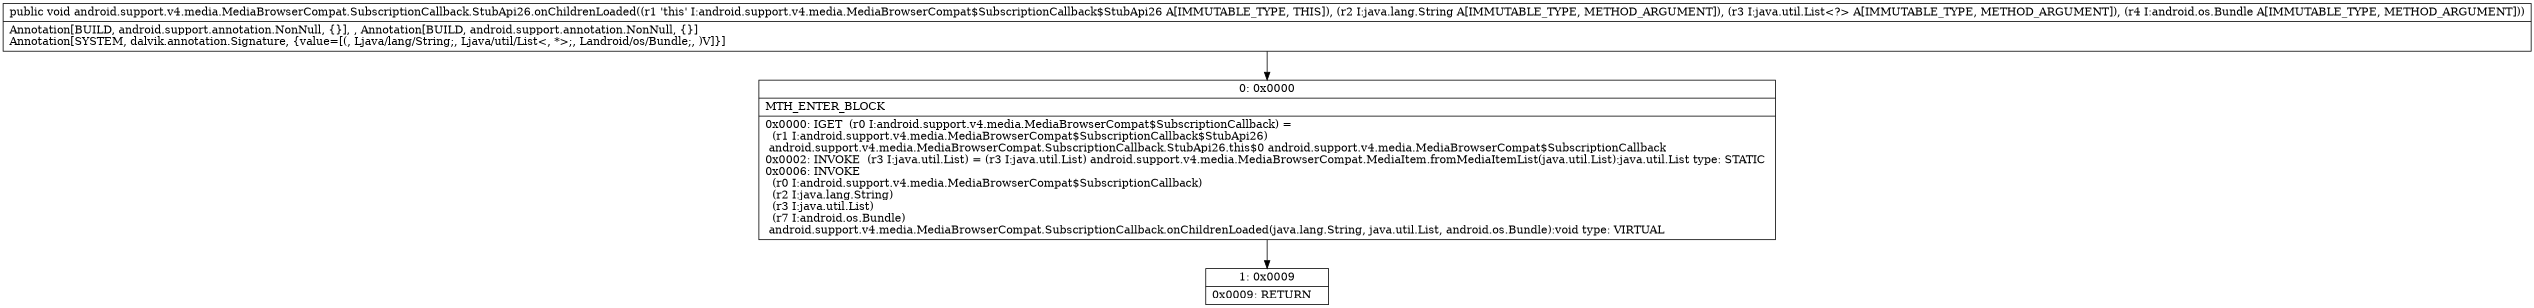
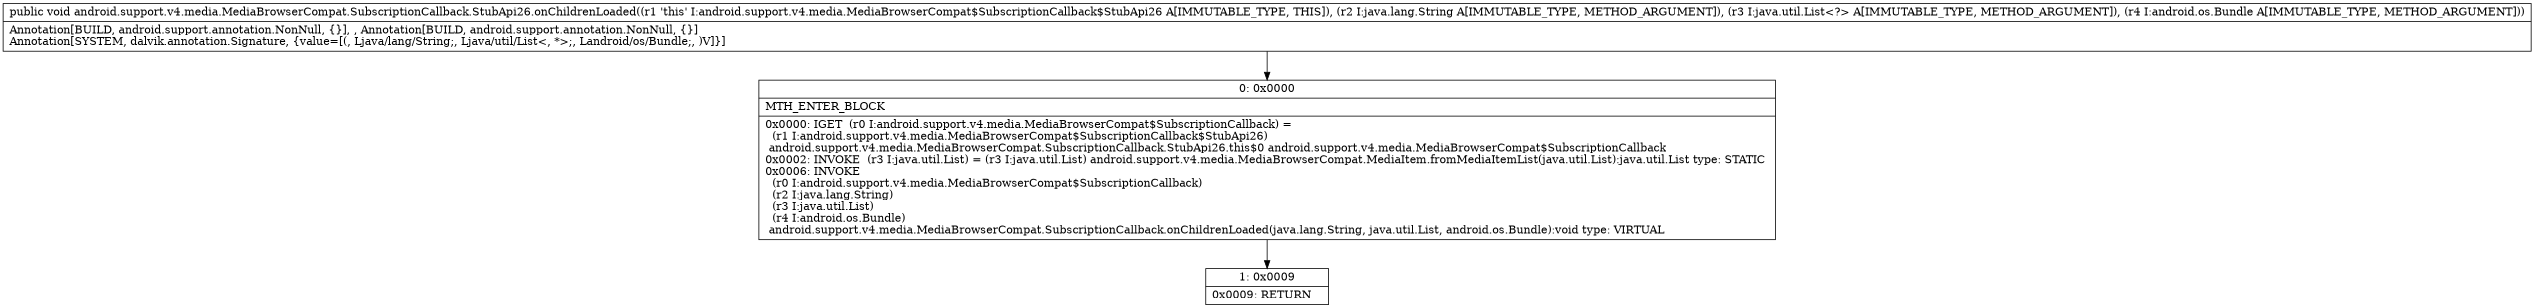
node "0: 0x0000": text "(r7 I:android.os.Bundle)" -> "(r4 I:android.os.Bundle)"
